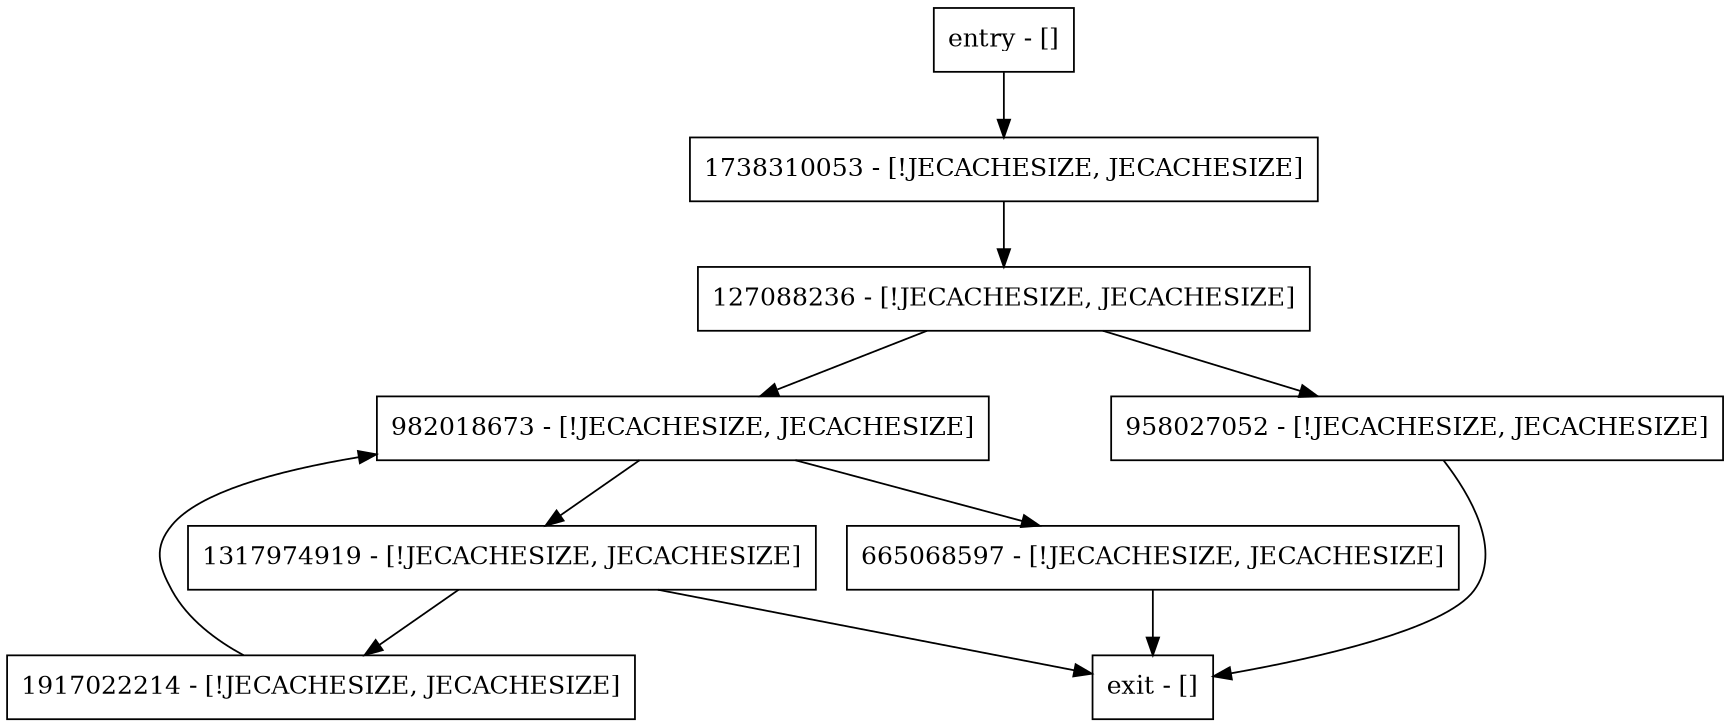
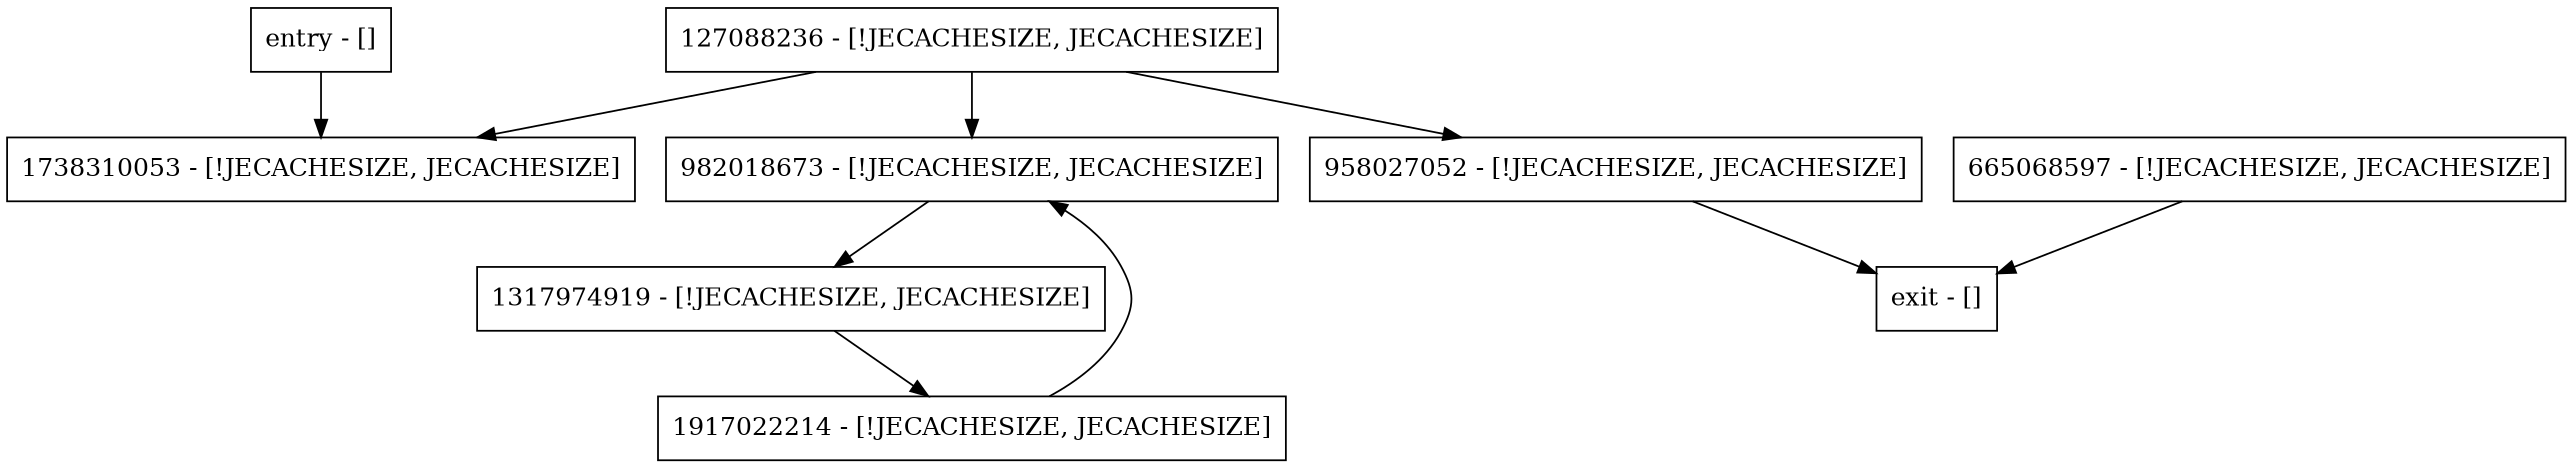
edge "1738310053 - [!JECACHESIZE, JECACHESIZE]" -> "127088236 - [!JECACHESIZE, JECACHESIZE]": reversed
edge "982018673 - [!JECACHESIZE, JECACHESIZE]" -> "665068597 - [!JECACHESIZE, JECACHESIZE]": removed
edge "1317974919 - [!JECACHESIZE, JECACHESIZE]" -> "exit - []": removed
